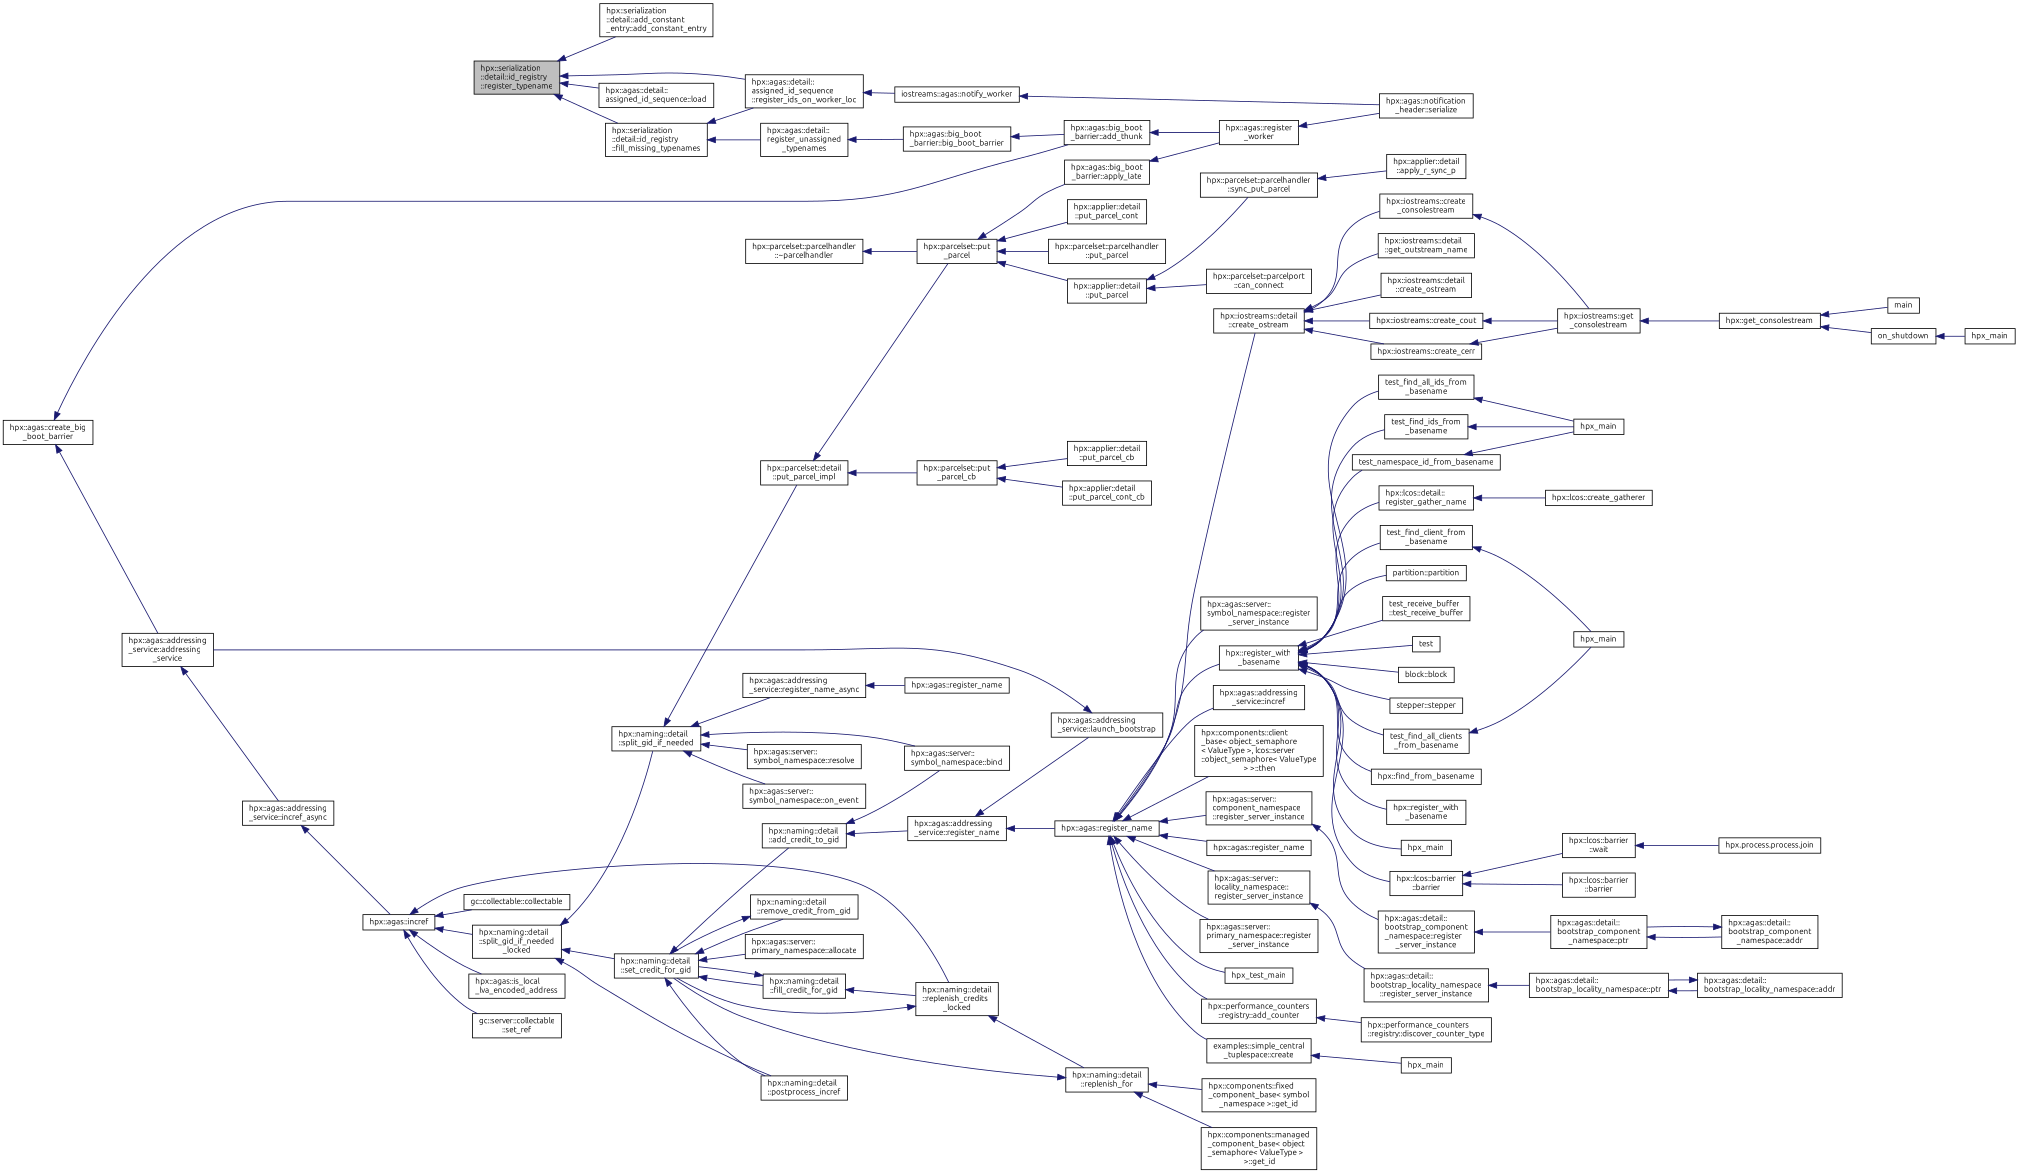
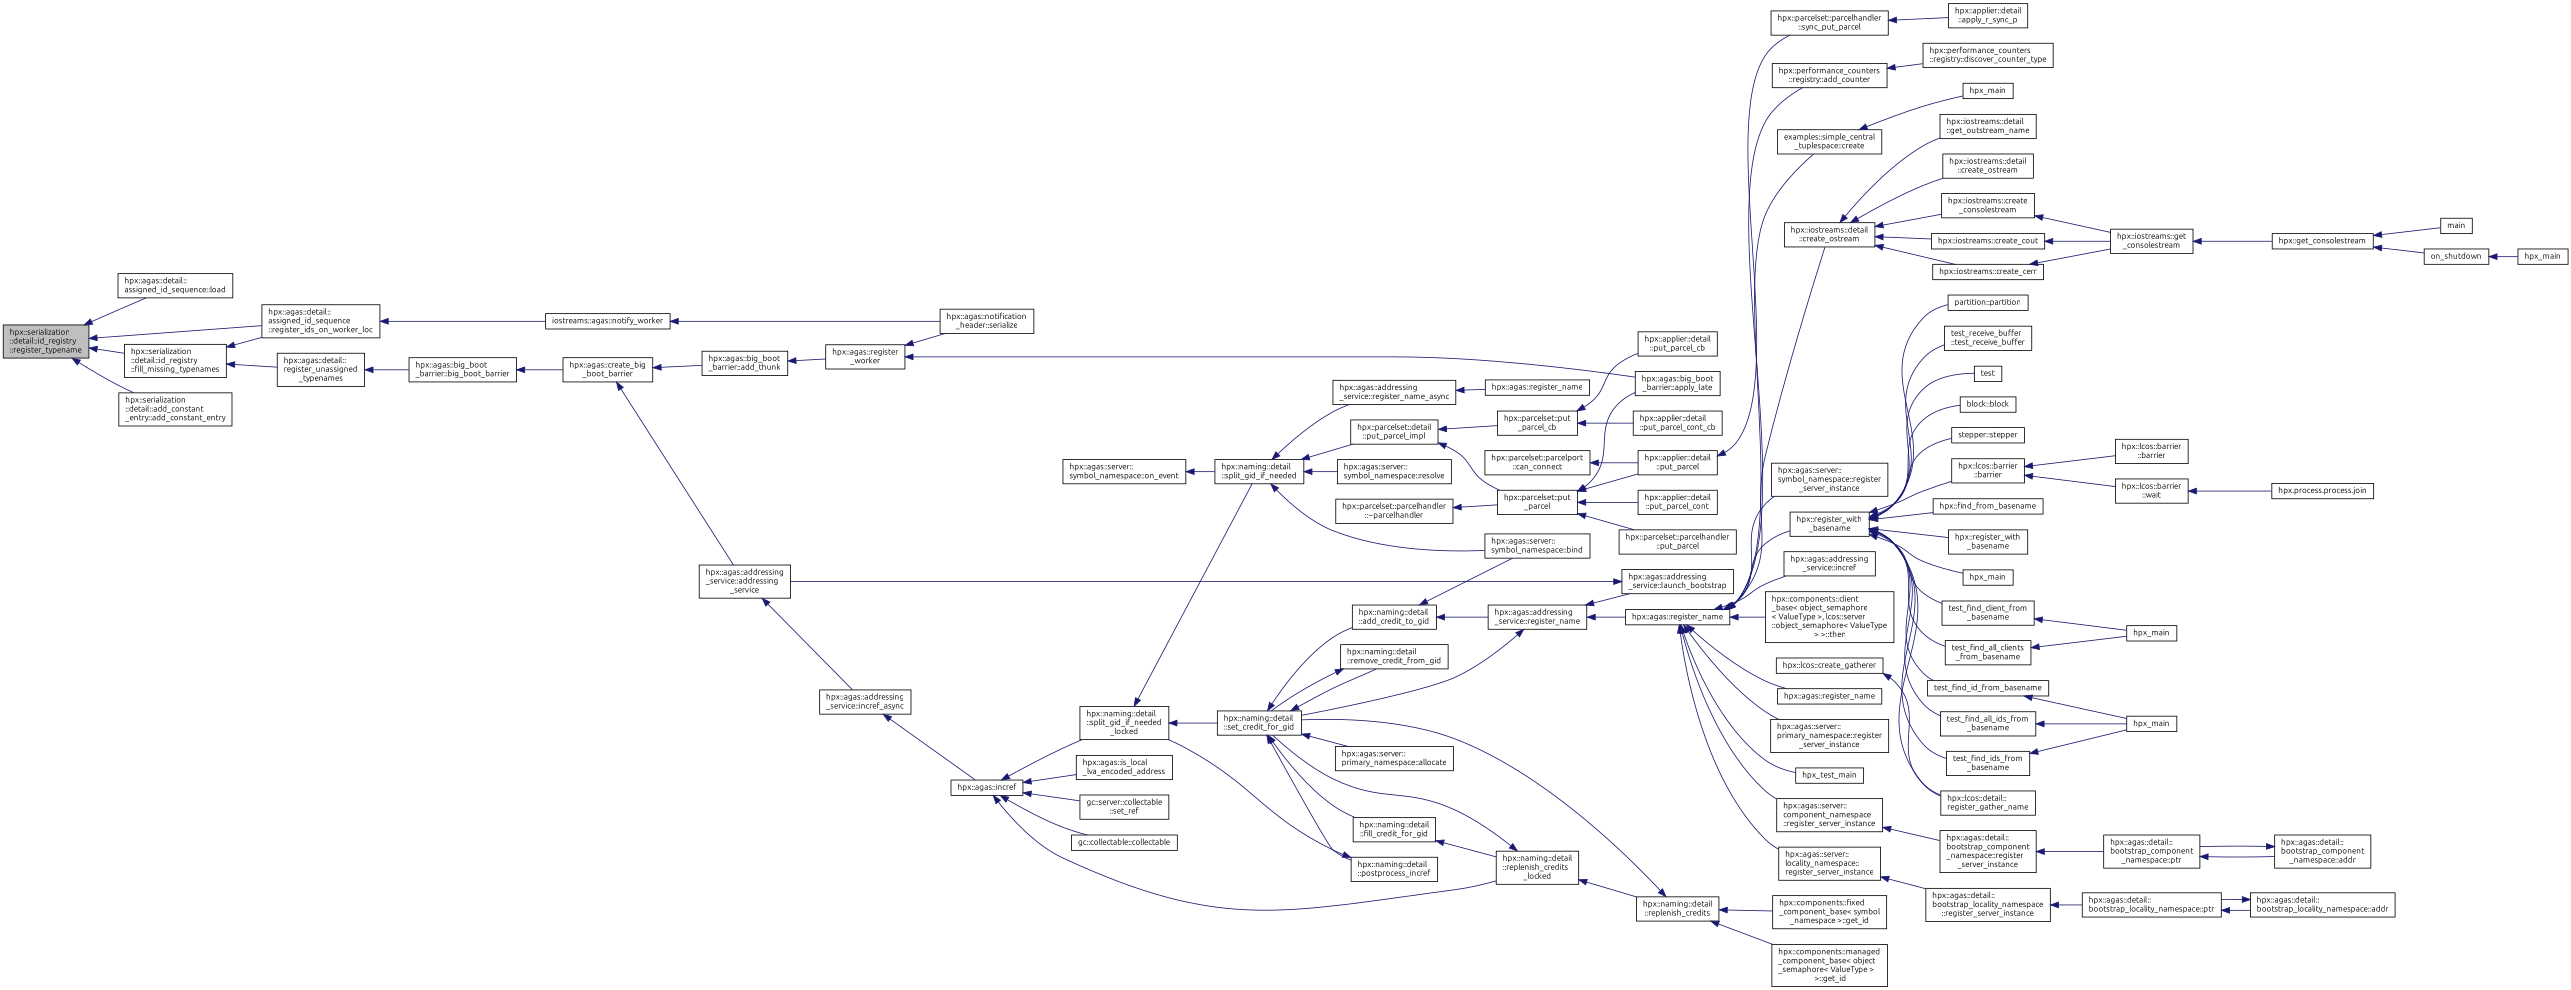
edge "hpx::agas::big_boot _barrier::add_thunk" -> "hpx::agas::big_boot _barrier::big_boot_barrier": now "hpx::agas::create_big _boot_barrier" -> "hpx::agas::big_boot _barrier::big_boot_barrier"
edge "hpx::agas::register _worker" -> "hpx::agas::big_boot _barrier::apply_late": reversed
edge "hpx::parcelset::parcelport ::can_connect" -> "hpx::applier::detail ::put_parcel": reversed
node "test_namespace_id_from_basename": label "test_namespace_id_from_basename" -> "test_find_id_from_basename"
edge "hpx::lcos::create_gatherer" -> "hpx::lcos::detail:: register_gather_name": reversed
edge "hpx::agas::server:: symbol_namespace::on_event" -> "hpx::naming::detail ::split_gid_if_needed": reversed
edge "hpx::naming::detail ::set_credit_for_gid" -> "hpx::naming::detail ::fill_credit_for_gid": now "hpx::naming::detail ::set_credit_for_gid" -> "hpx::agas::addressing _service::register_name"
edge "hpx::naming::detail ::postprocess_incref" -> "hpx::naming::detail ::split_gid_if_needed _locked": reversed
node "hpx::naming::detail ::replenish_for": label "hpx::naming::detail ::replenish_for" -> "hpx::naming::detail ::replenish_credits"
